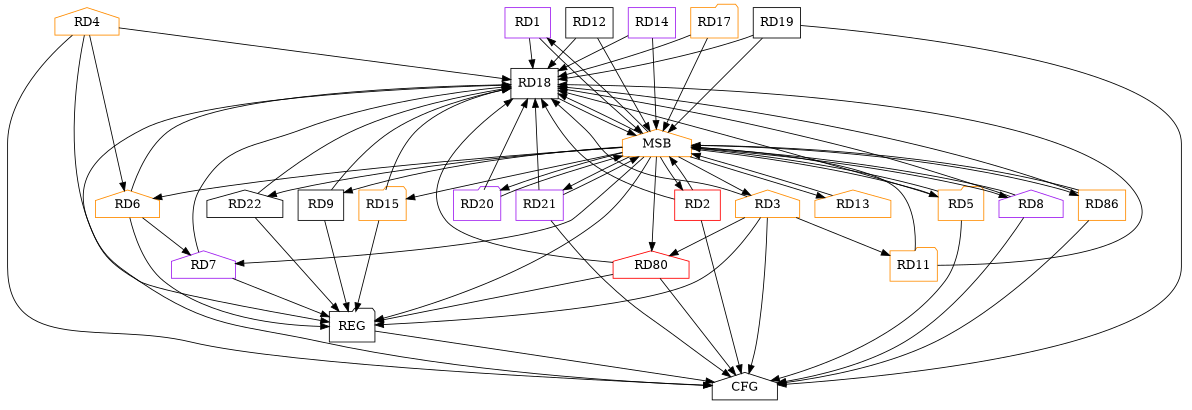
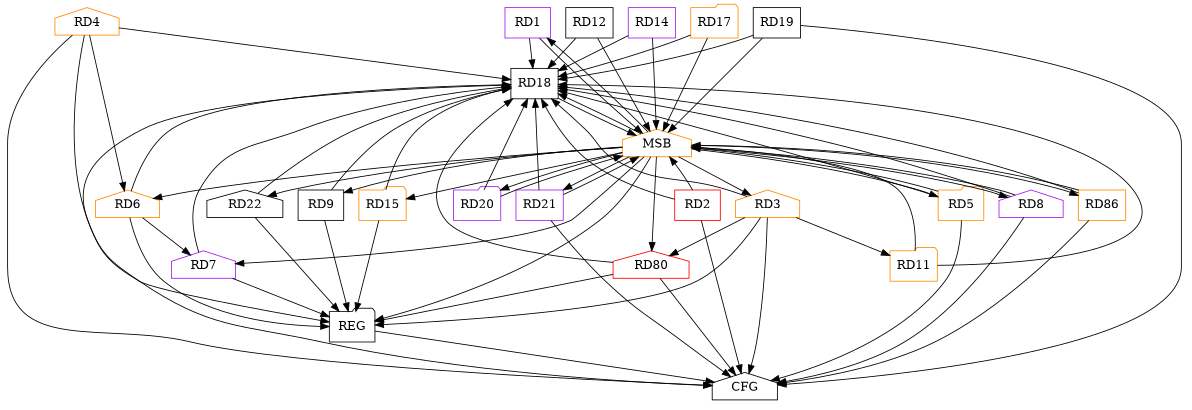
edge "MSB" -> "RD2": removed
node "RD13": removed
